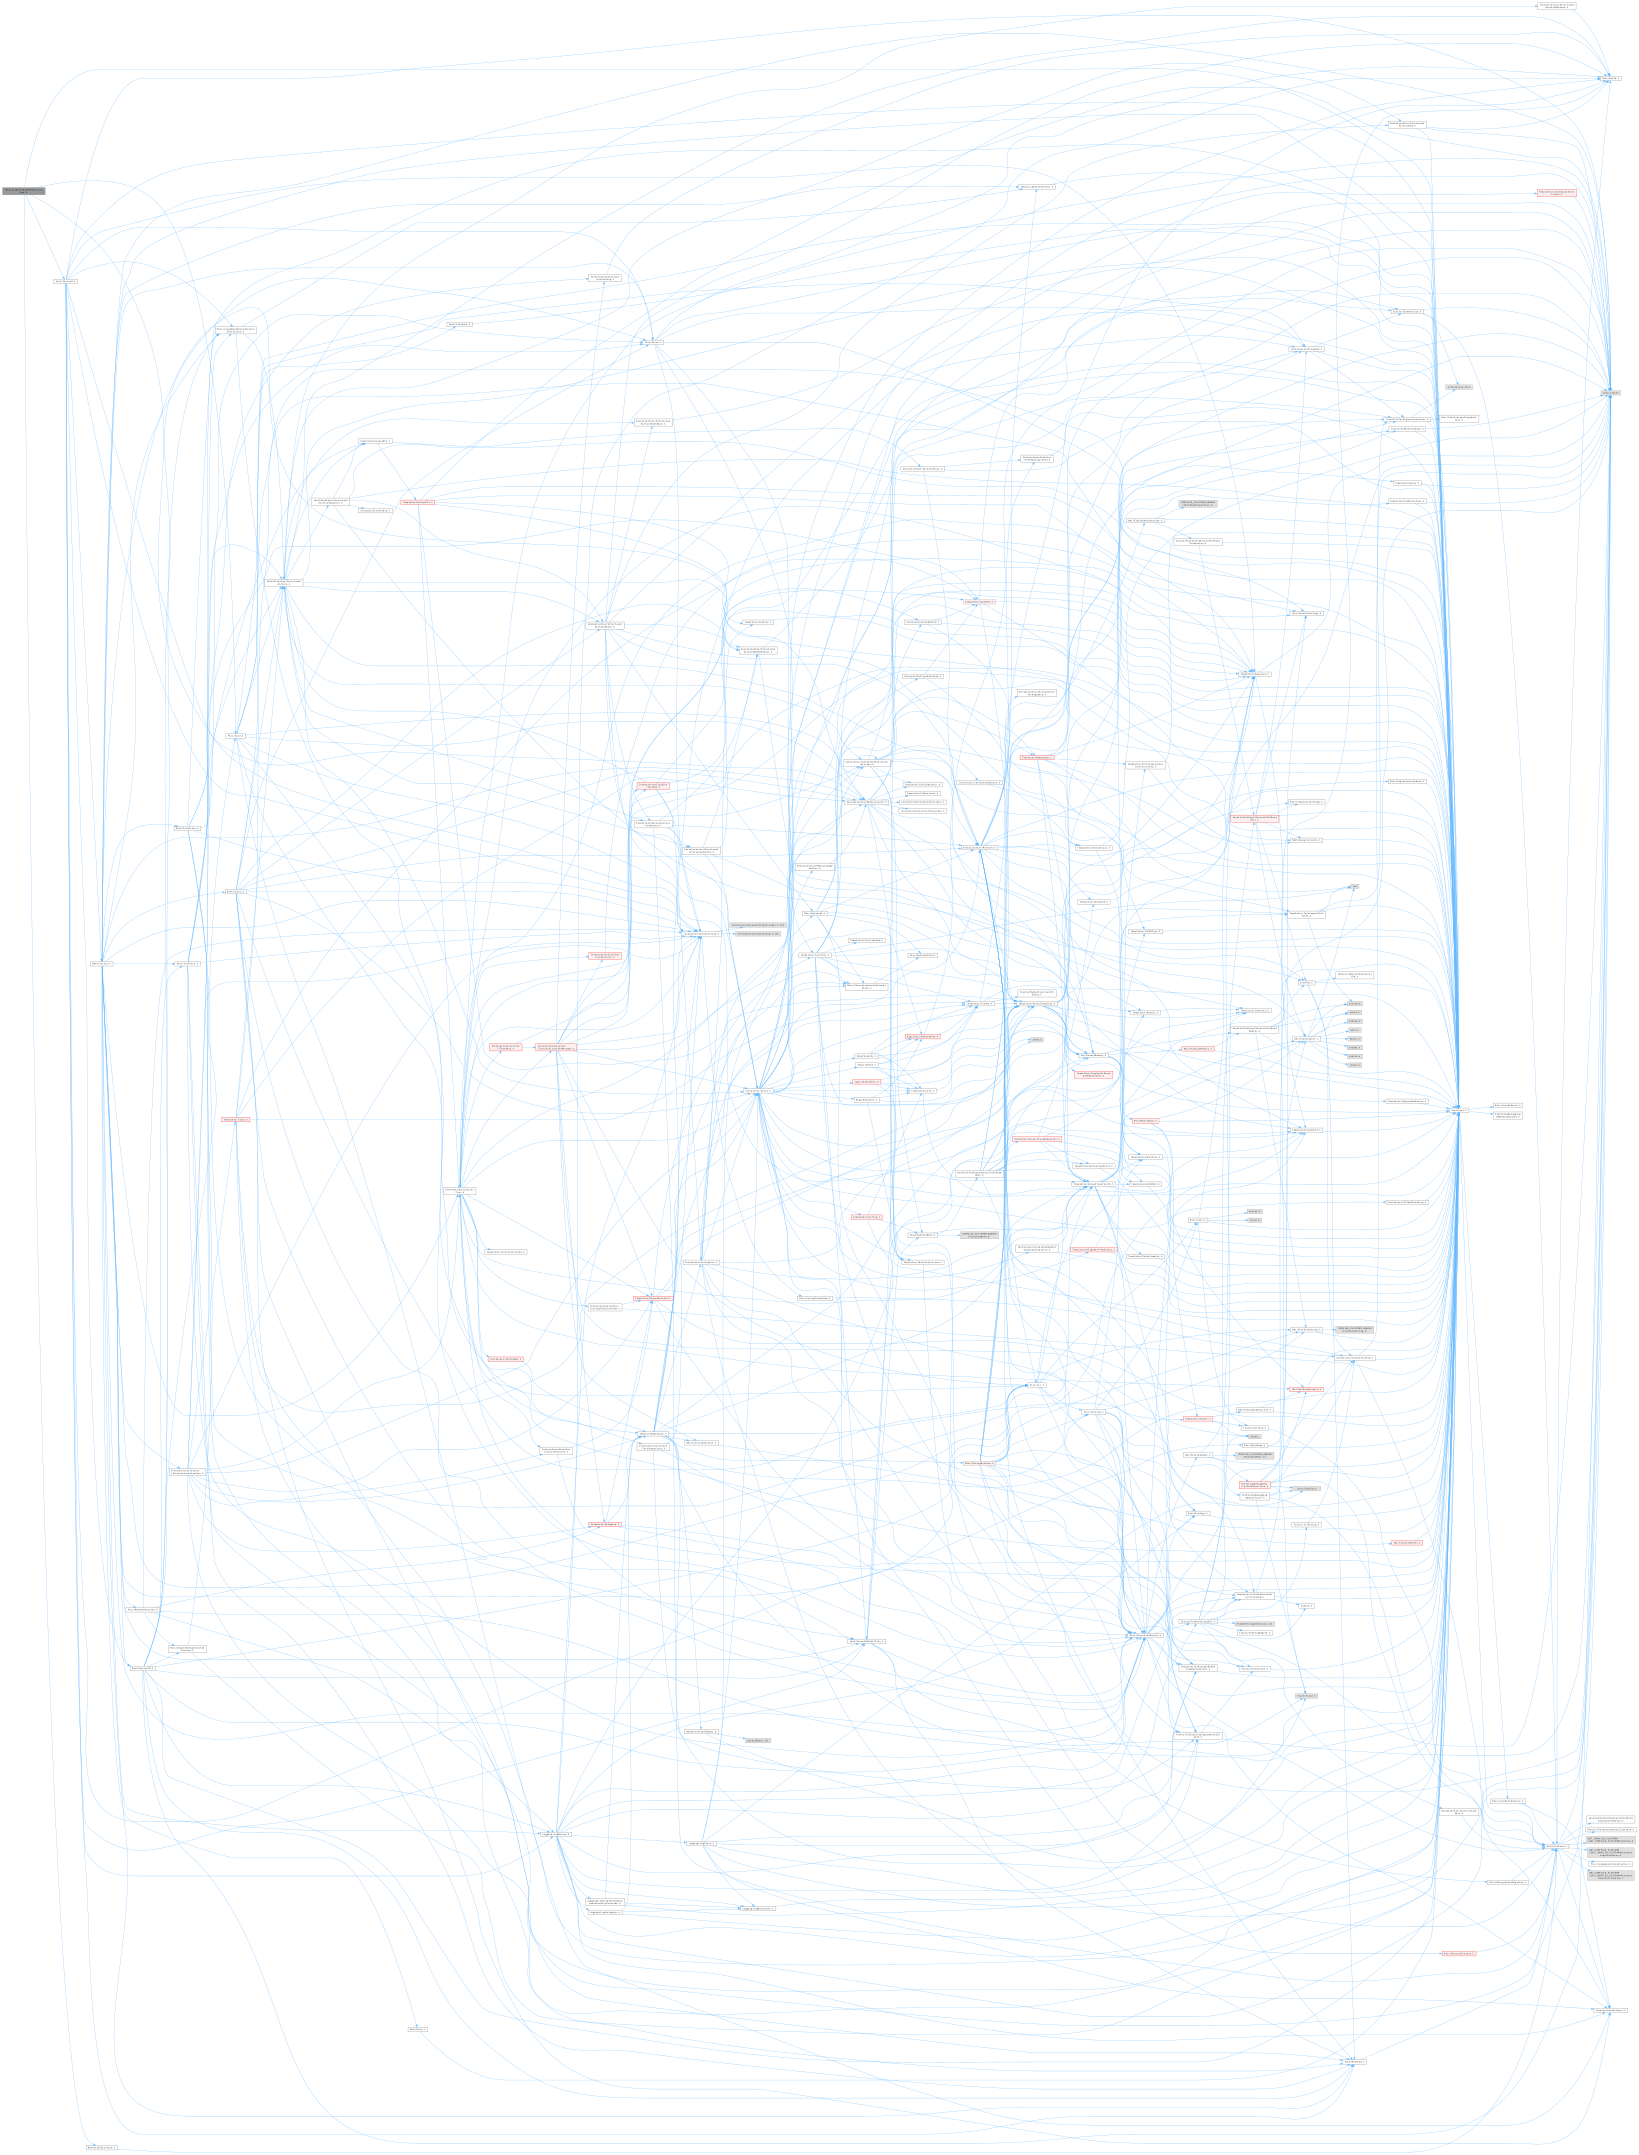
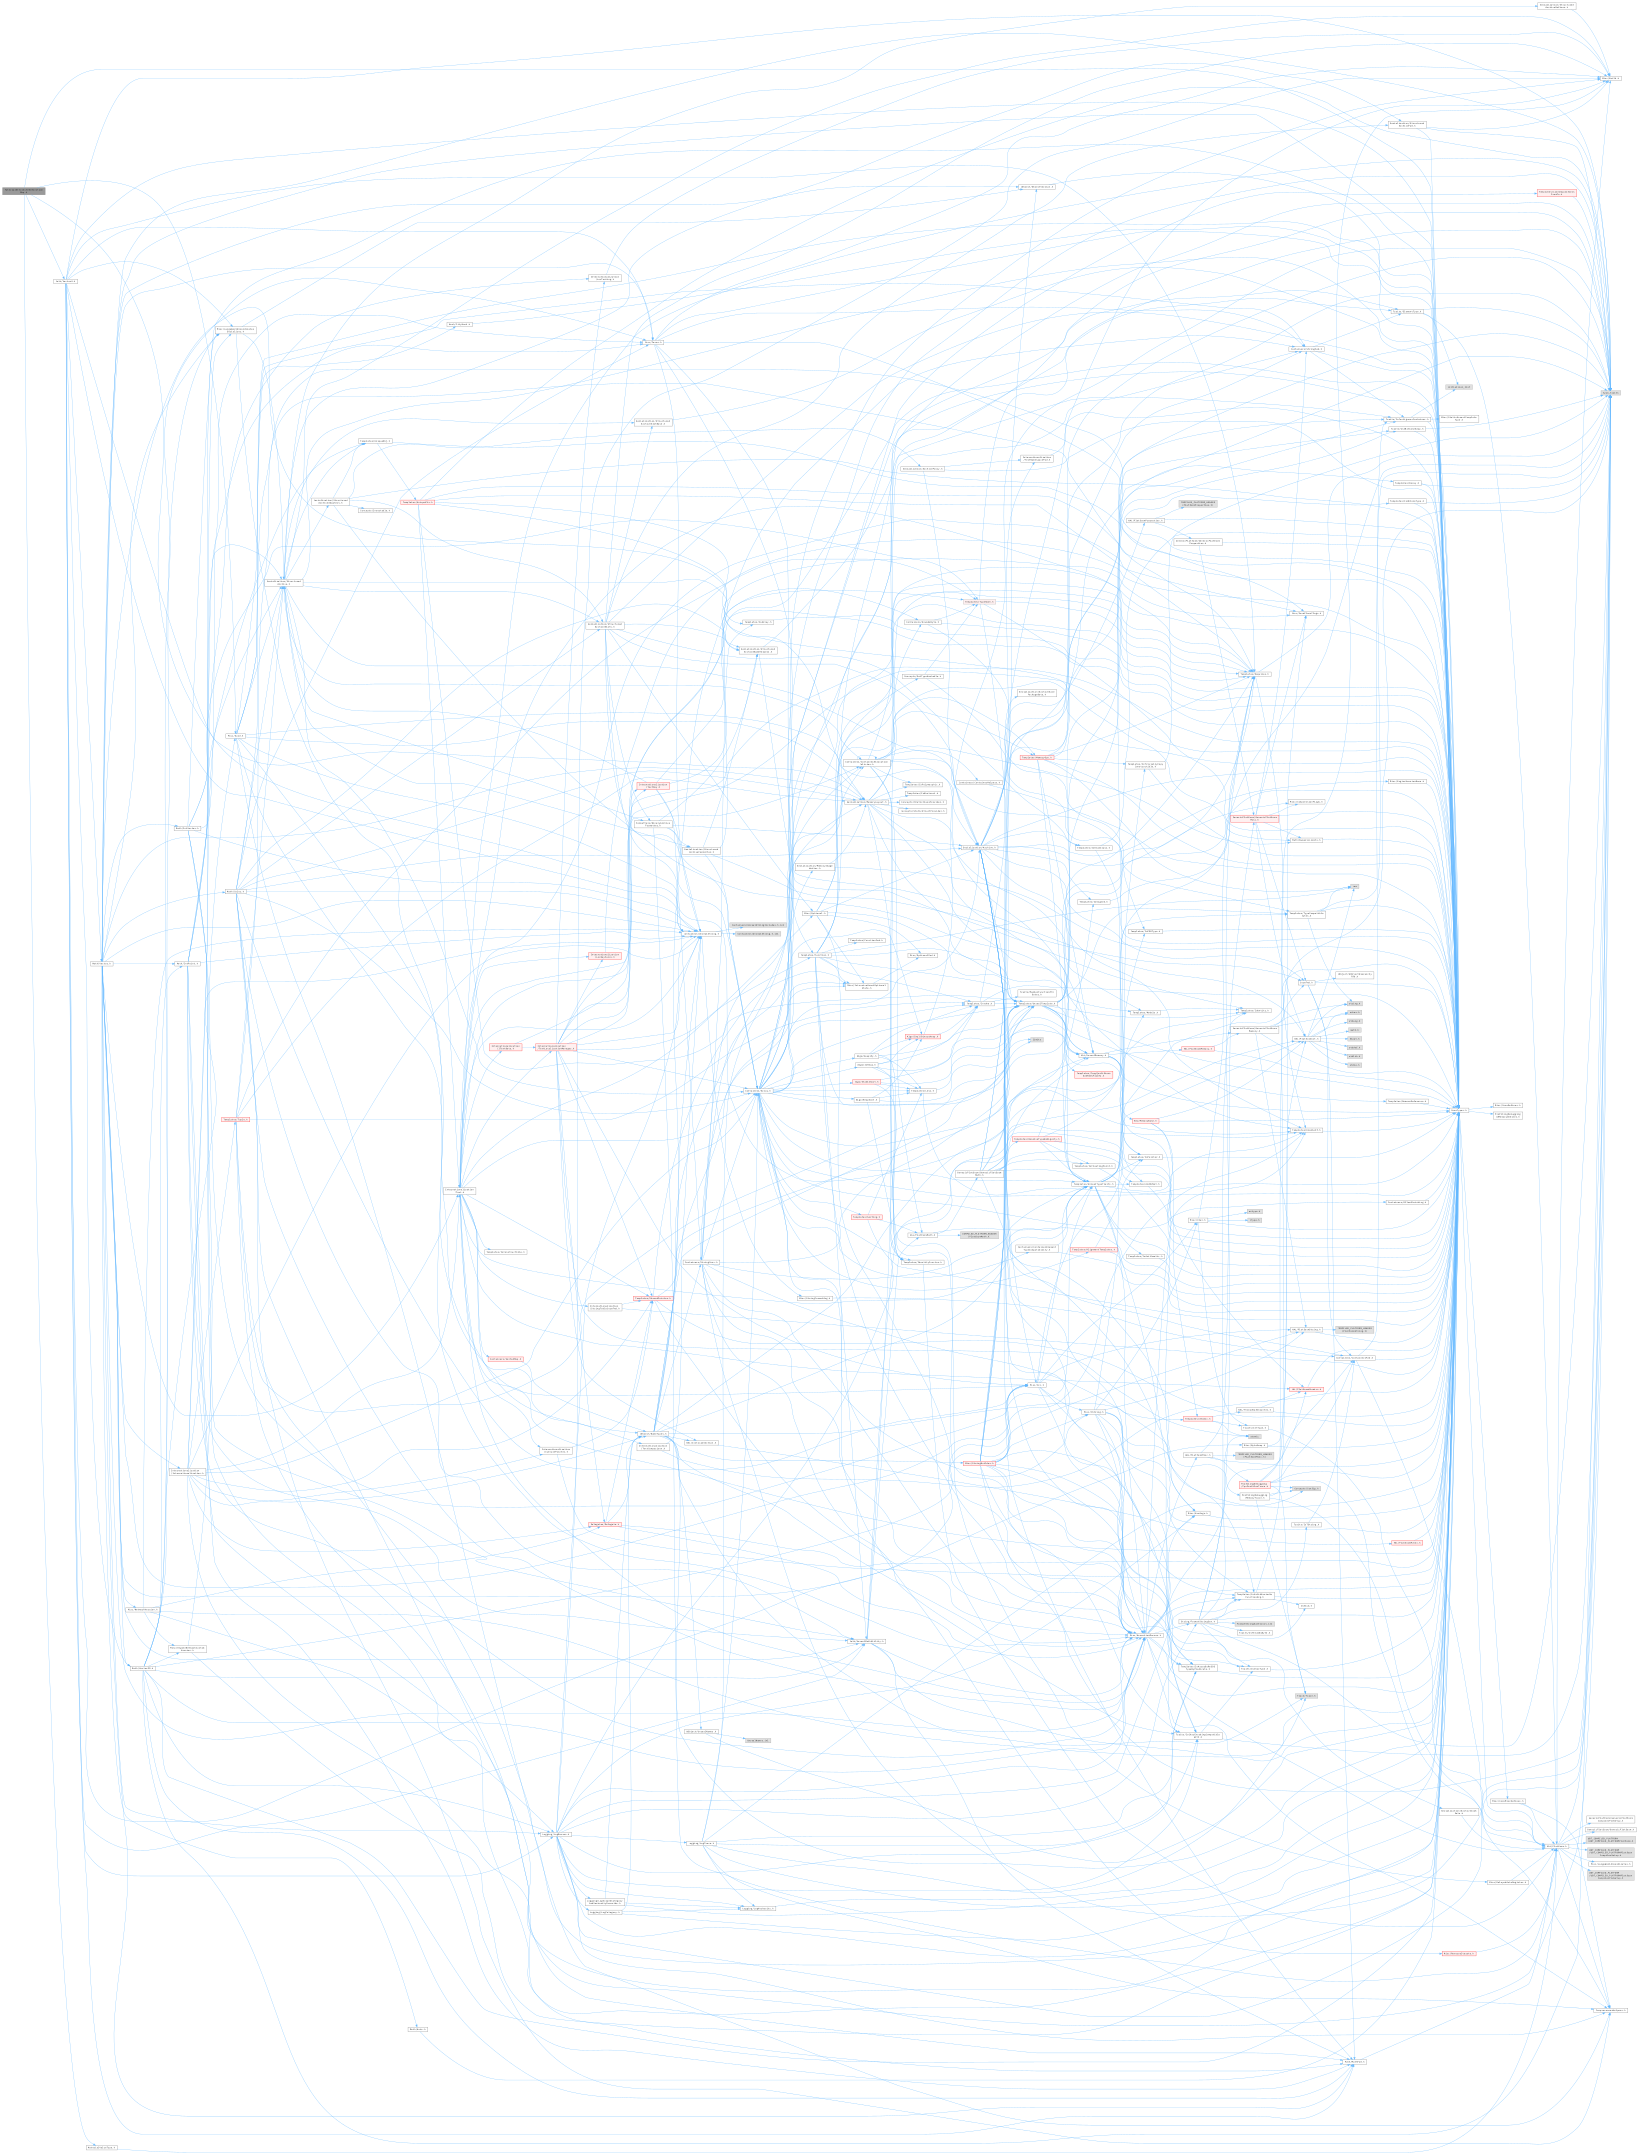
edge "Templates/SharedPointer.h" -> "Containers/Array.h": removed
node "Misc/StringBuilder.h": color grey60 -> red
node "Trace/Config.h": label "Trace/Config.h" -> "Concepts/Config.h"
edge "Math/IntPoint.h" -> "Math/UnrealMathUtility.h": added
edge "Internationalization /TextComparison.h" -> "Traits/IsCharEncodingCompatible With.h": now "Containers/StringConv.h" -> "Traits/IsCharEncodingCompatible With.h"
